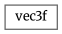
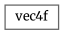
node "vec3f": label "vec3f" -> "vec4f"
